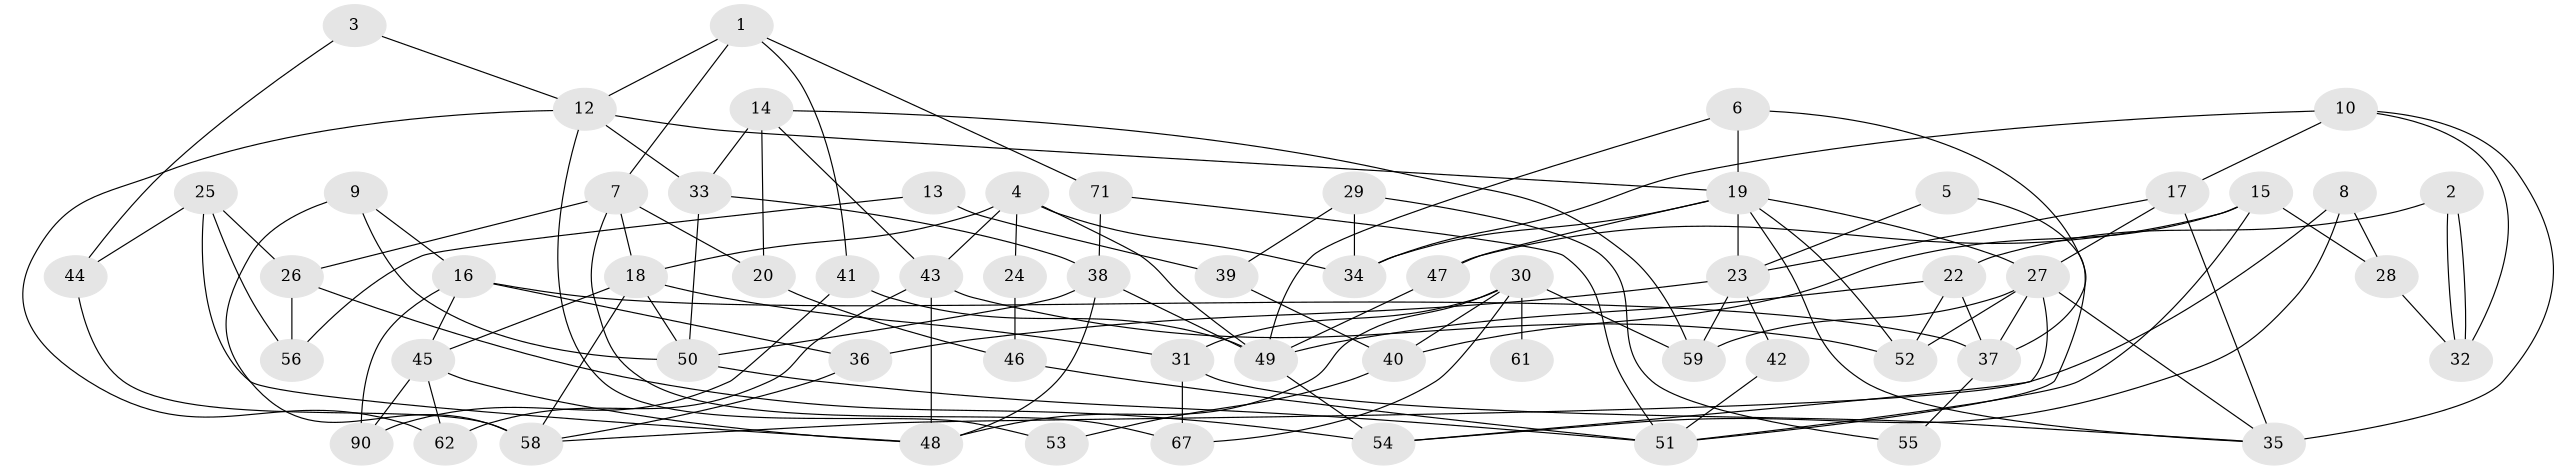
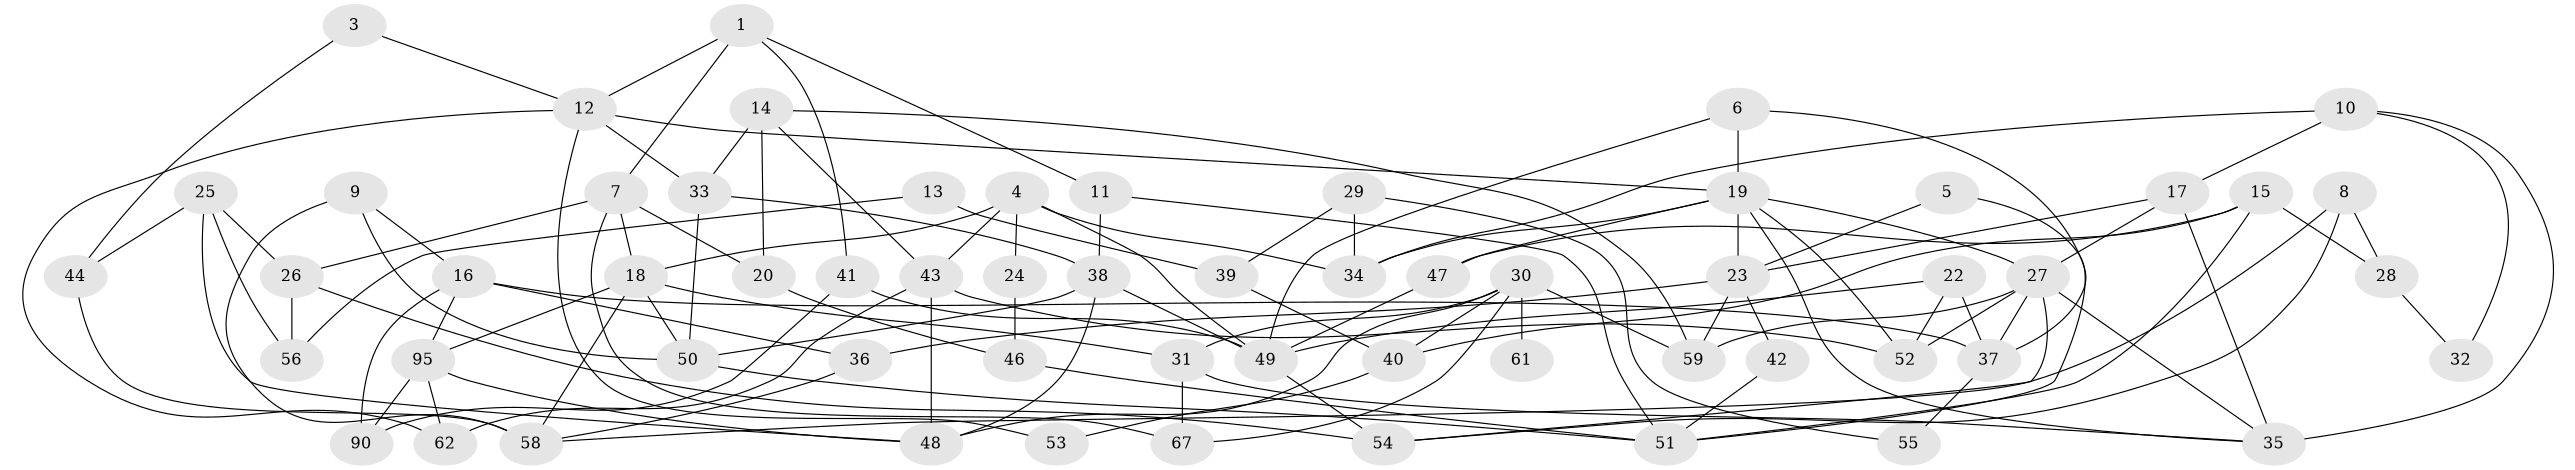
node "71": label "71" -> "11"
node "2": removed
node "45": label "45" -> "95"
